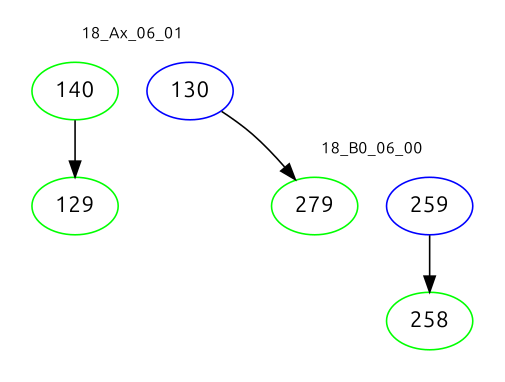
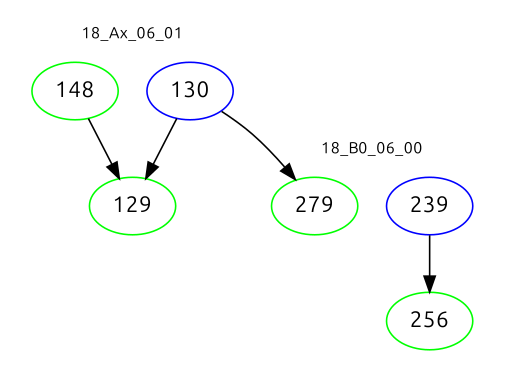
node "140": label "140" -> "148"
edge "130" -> "129": added
node "259": label "259" -> "239"
node "258": label "258" -> "256"
